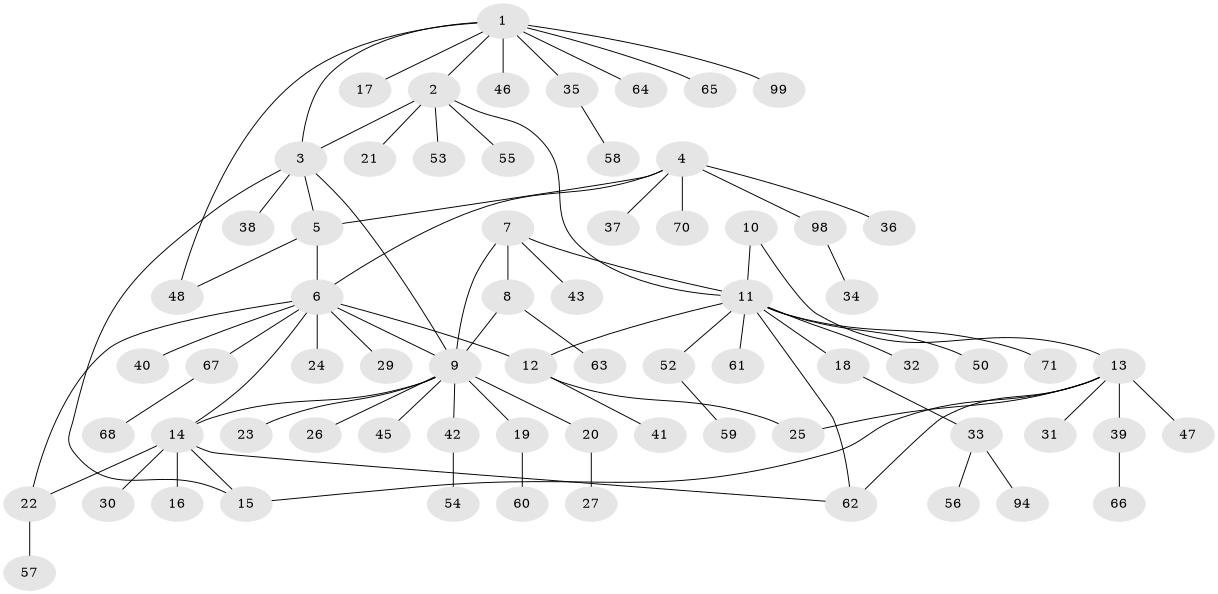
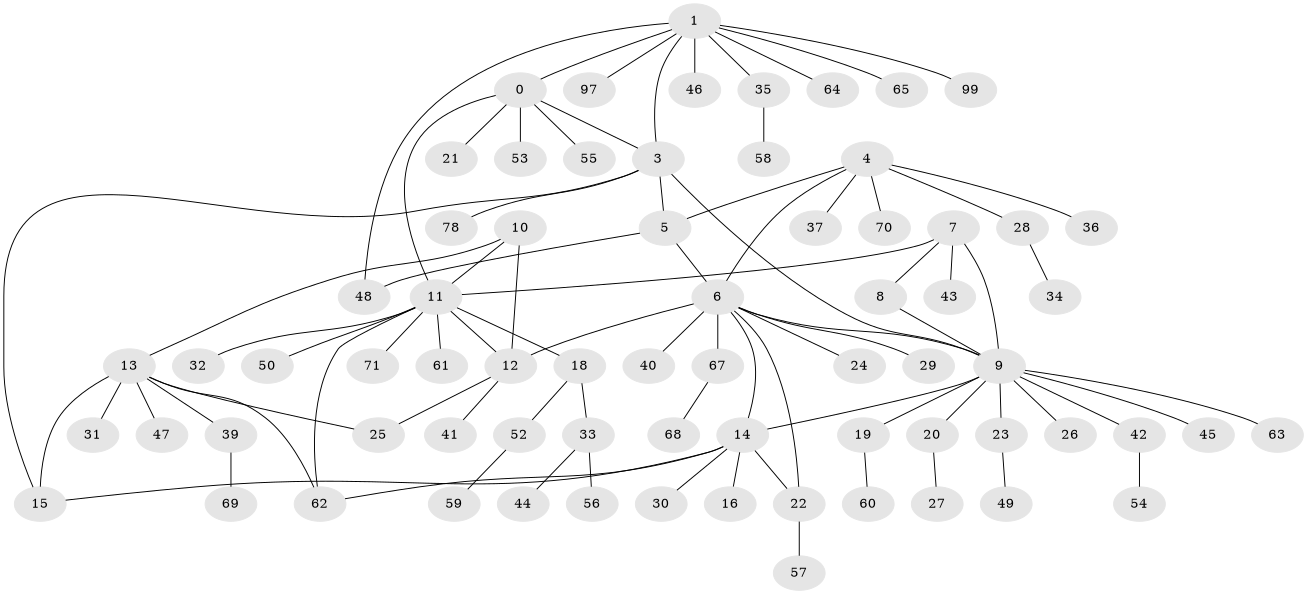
node "17": label "17" -> "97"
node "2": label "2" -> "0"
node "38": label "38" -> "78"
node "98": label "98" -> "28"
edge "10" -- "12": added
edge "8" -- "63": now "9" -- "63"
edge "11" -- "52": now "18" -- "52"
node "49": added
node "94": label "94" -> "44"
node "66": label "66" -> "69"
